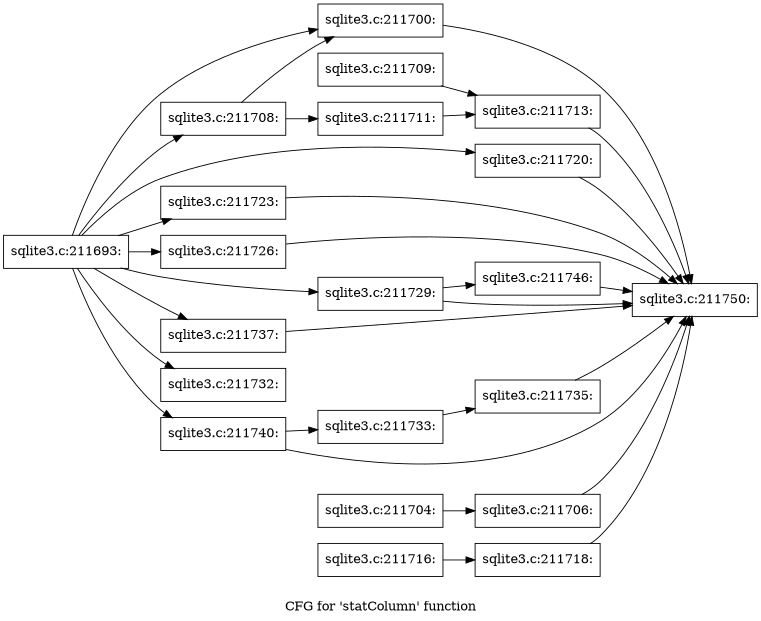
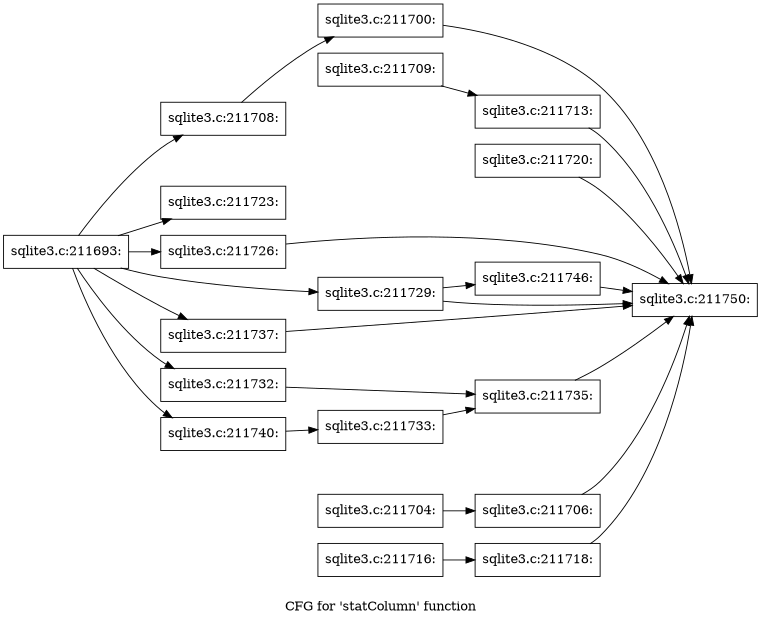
edge "sqlite3.c:211693:" -> "sqlite3.c:211700:": removed
node "sqlite3.c:211711:": removed
edge "sqlite3.c:211693:" -> "sqlite3.c:211720:": removed
edge "sqlite3.c:211723:" -> "sqlite3.c:211750:": removed
edge "sqlite3.c:211732:" -> "sqlite3.c:211735:": added
edge "sqlite3.c:211740:" -> "sqlite3.c:211750:": removed
